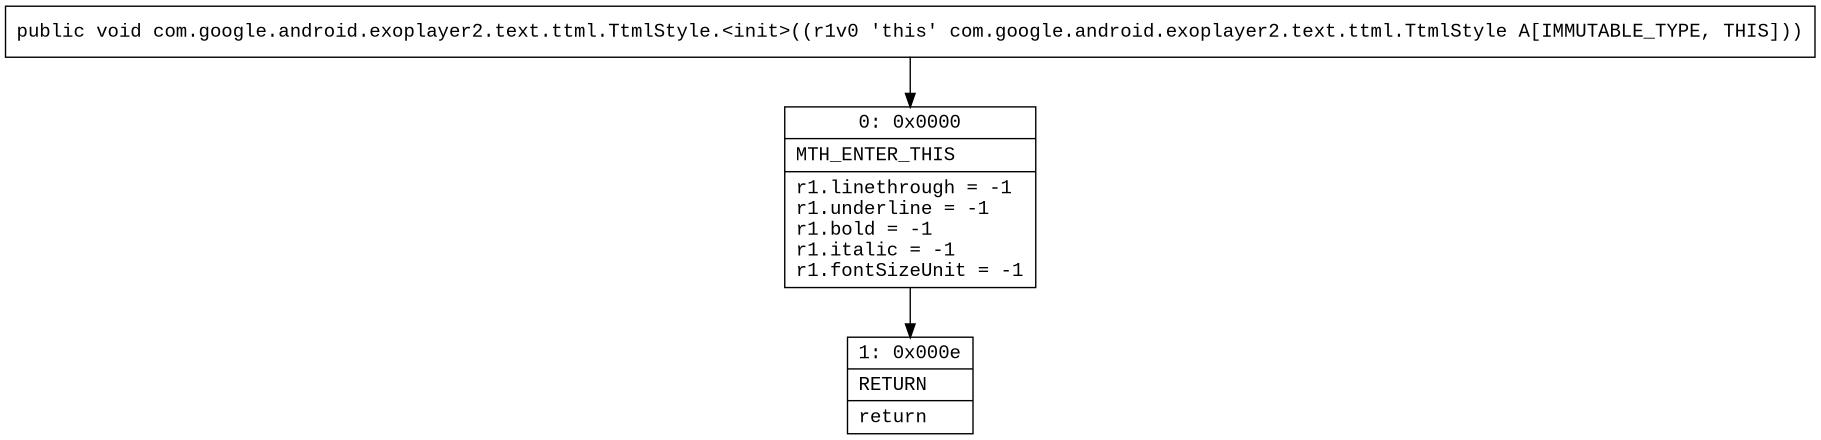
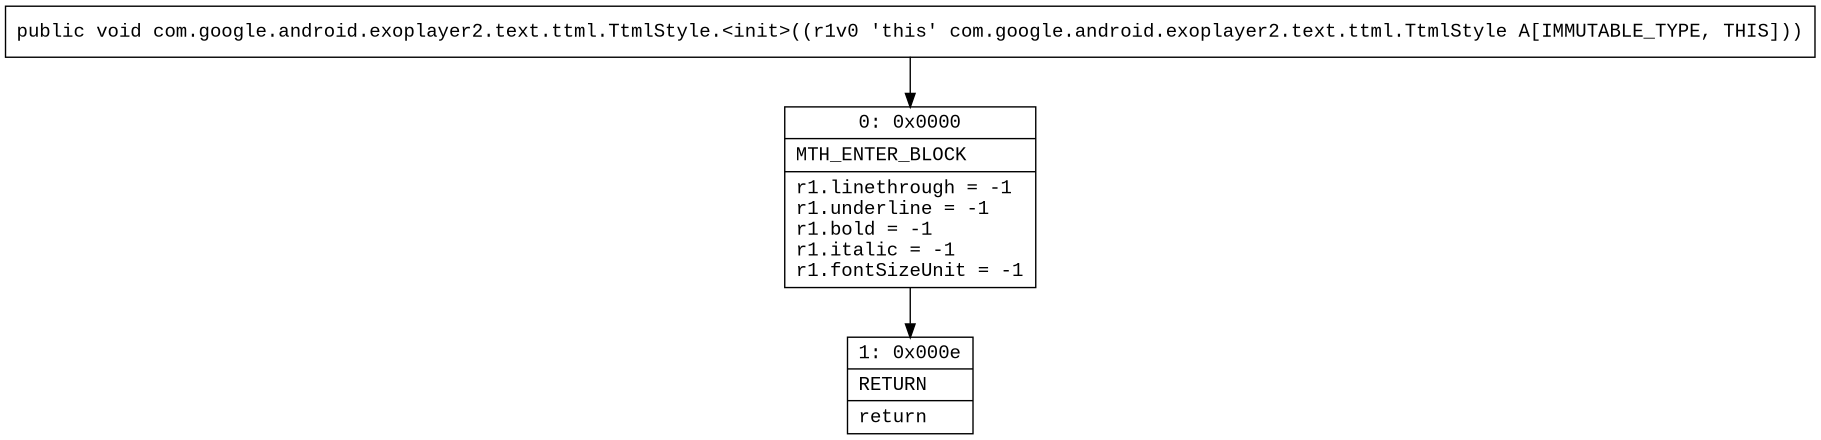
node "0: 0x0000": text "MTH_ENTER_THIS" -> "MTH_ENTER_BLOCK"
